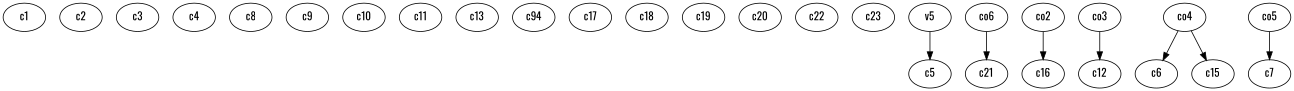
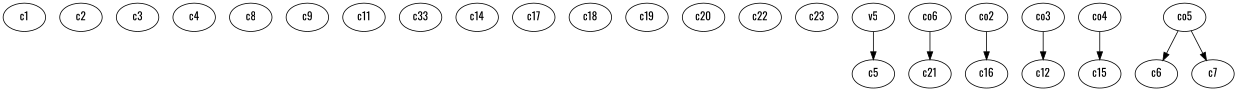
node "c10": removed
node "c13": label "c13" -> "c33"
node "c94": label "c94" -> "c14"
edge "co4" -> "c6": now "co5" -> "c6"
